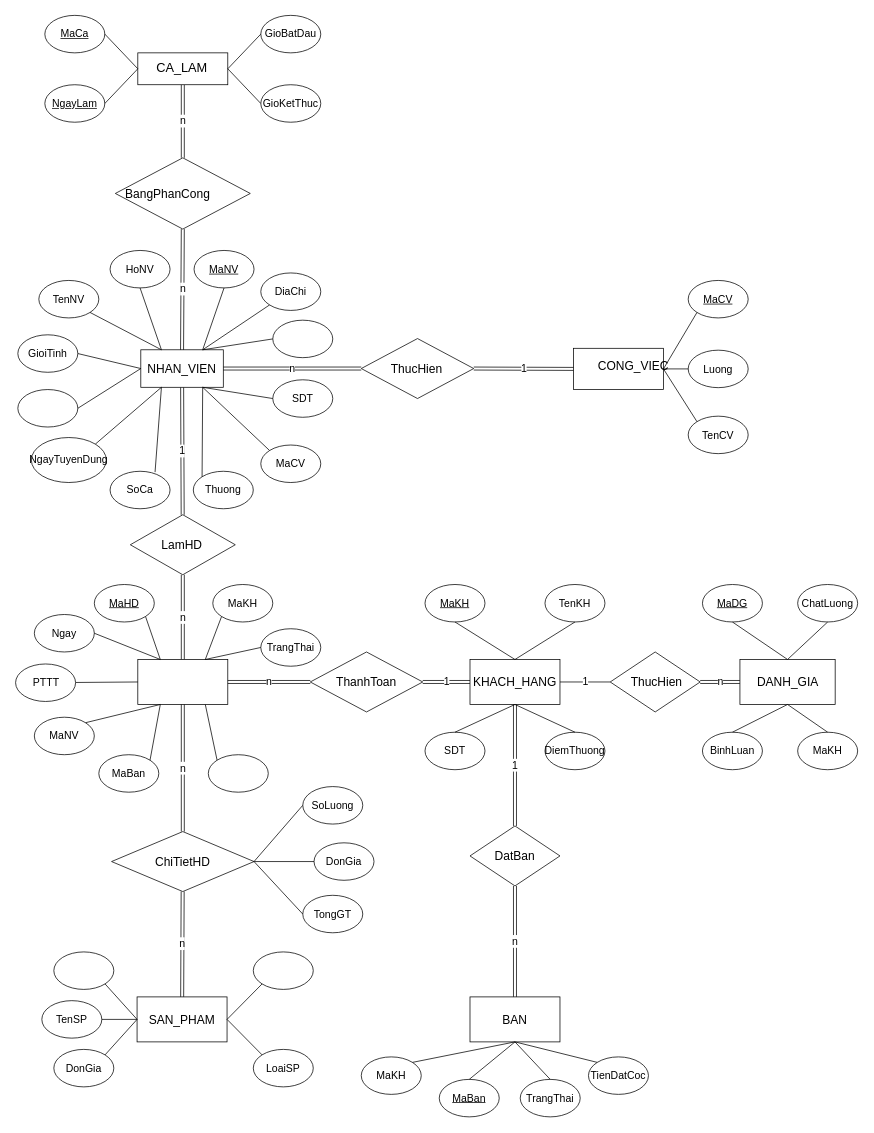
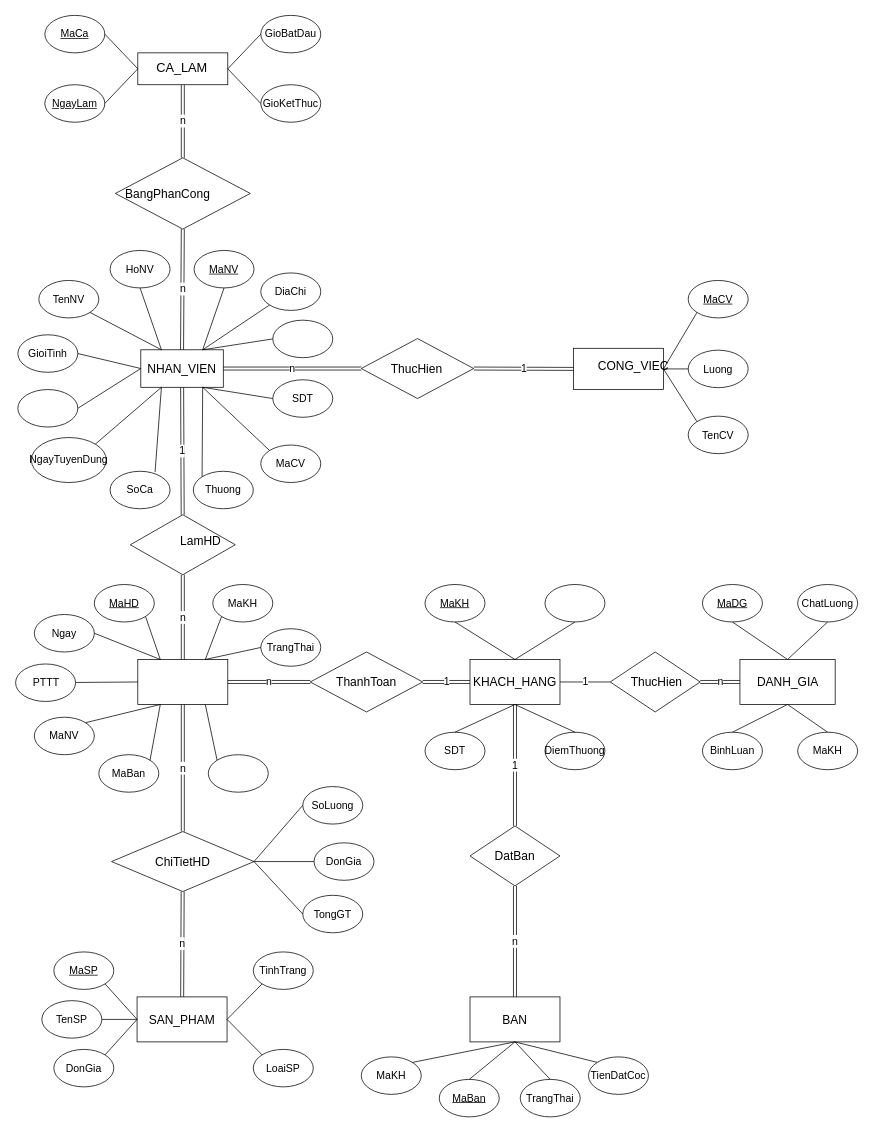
node "LamHD": moved (182, 545) -> (201, 541)
node "TenKH": removed
node "MaSP": added
node "TinhTrang": added
